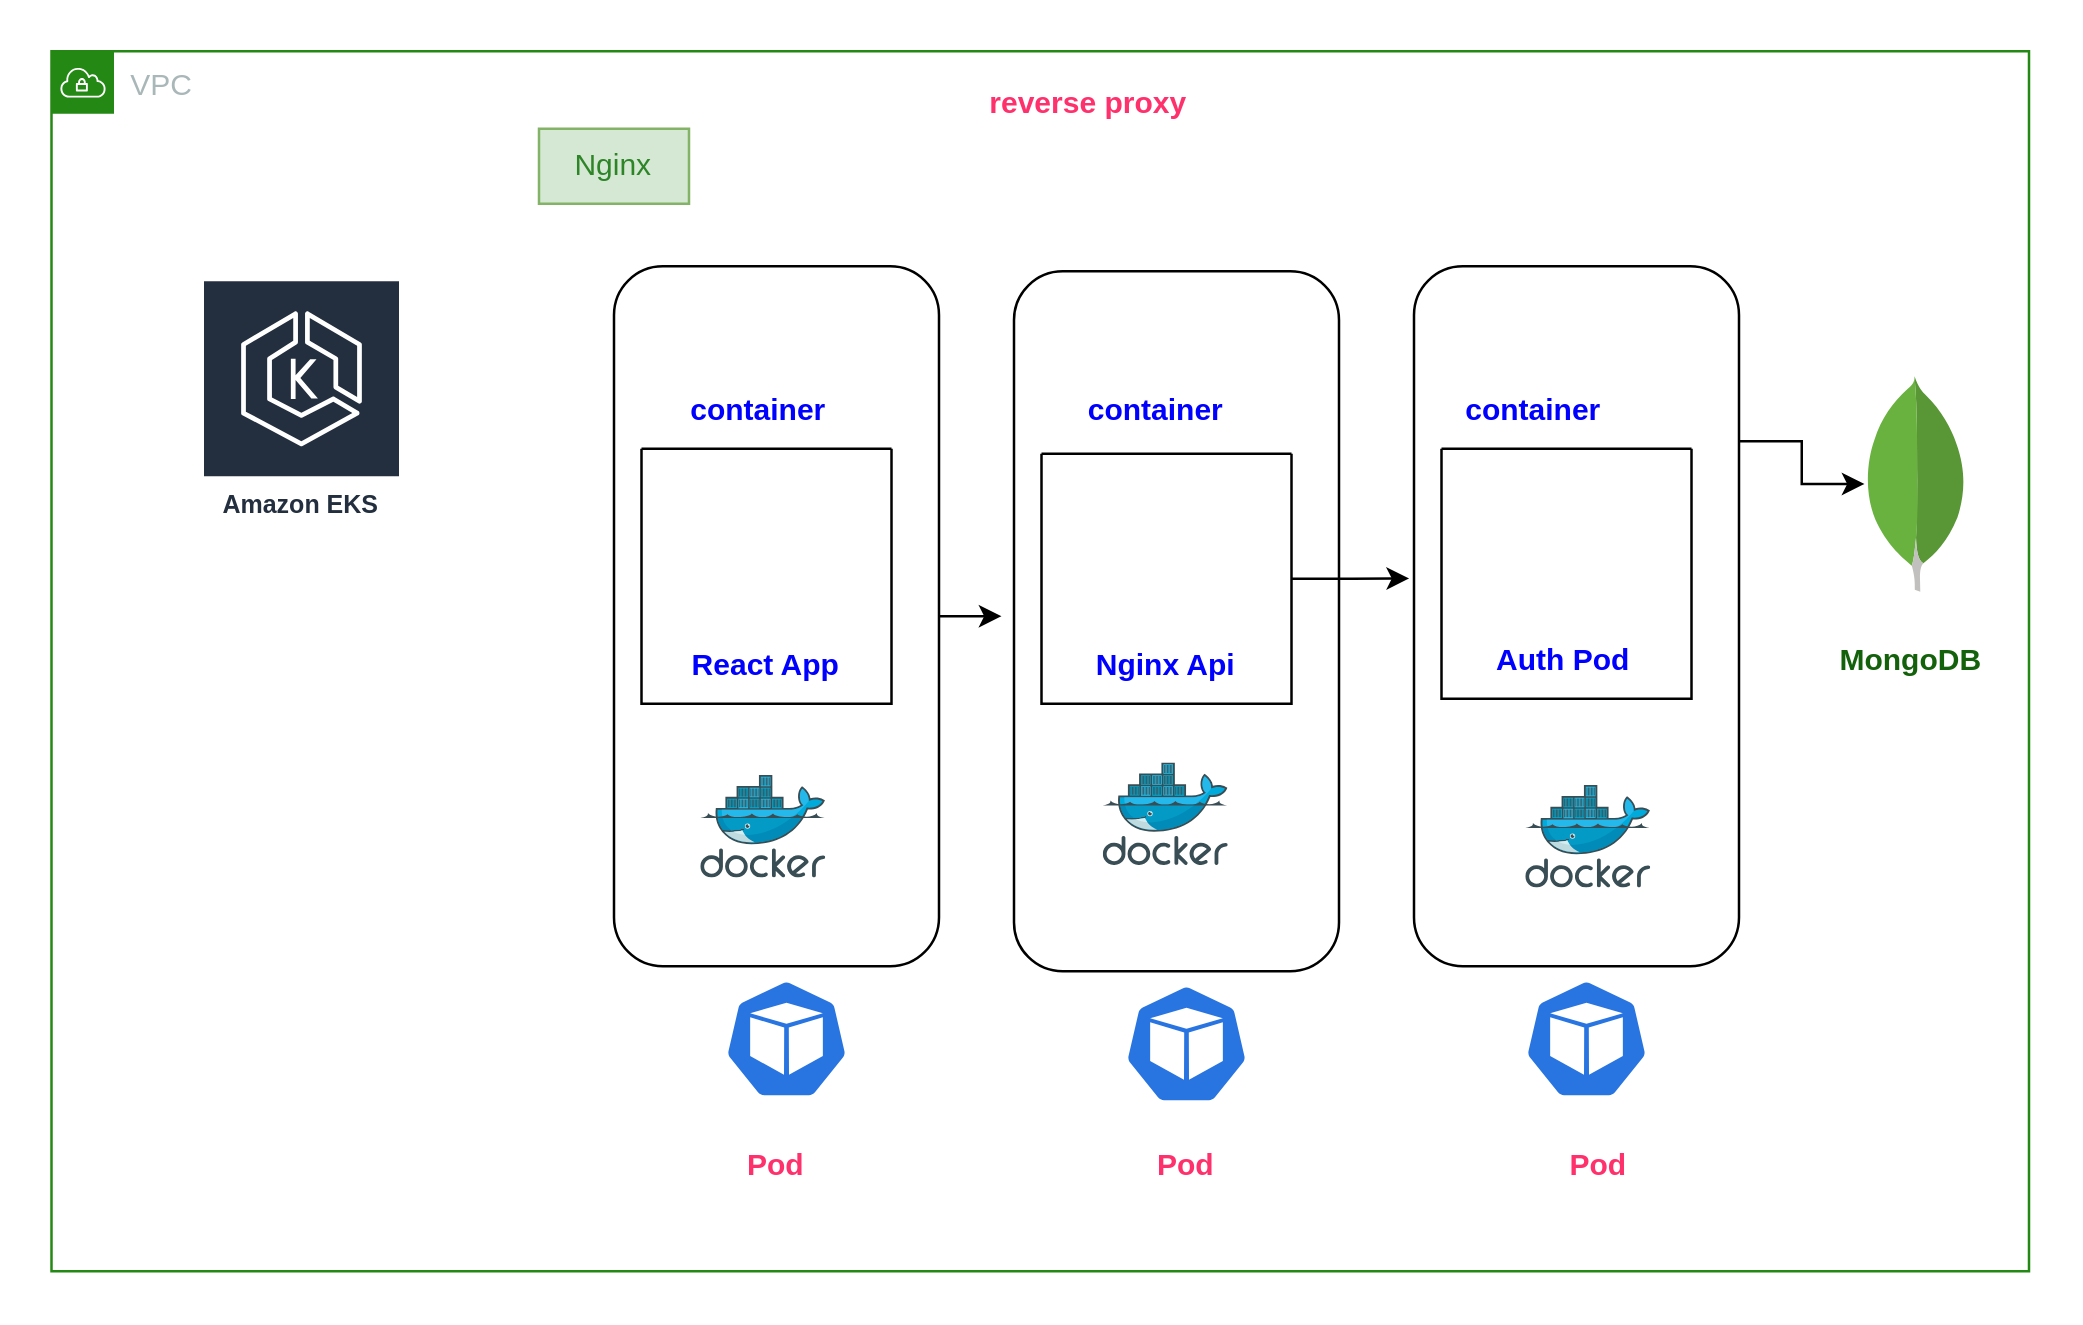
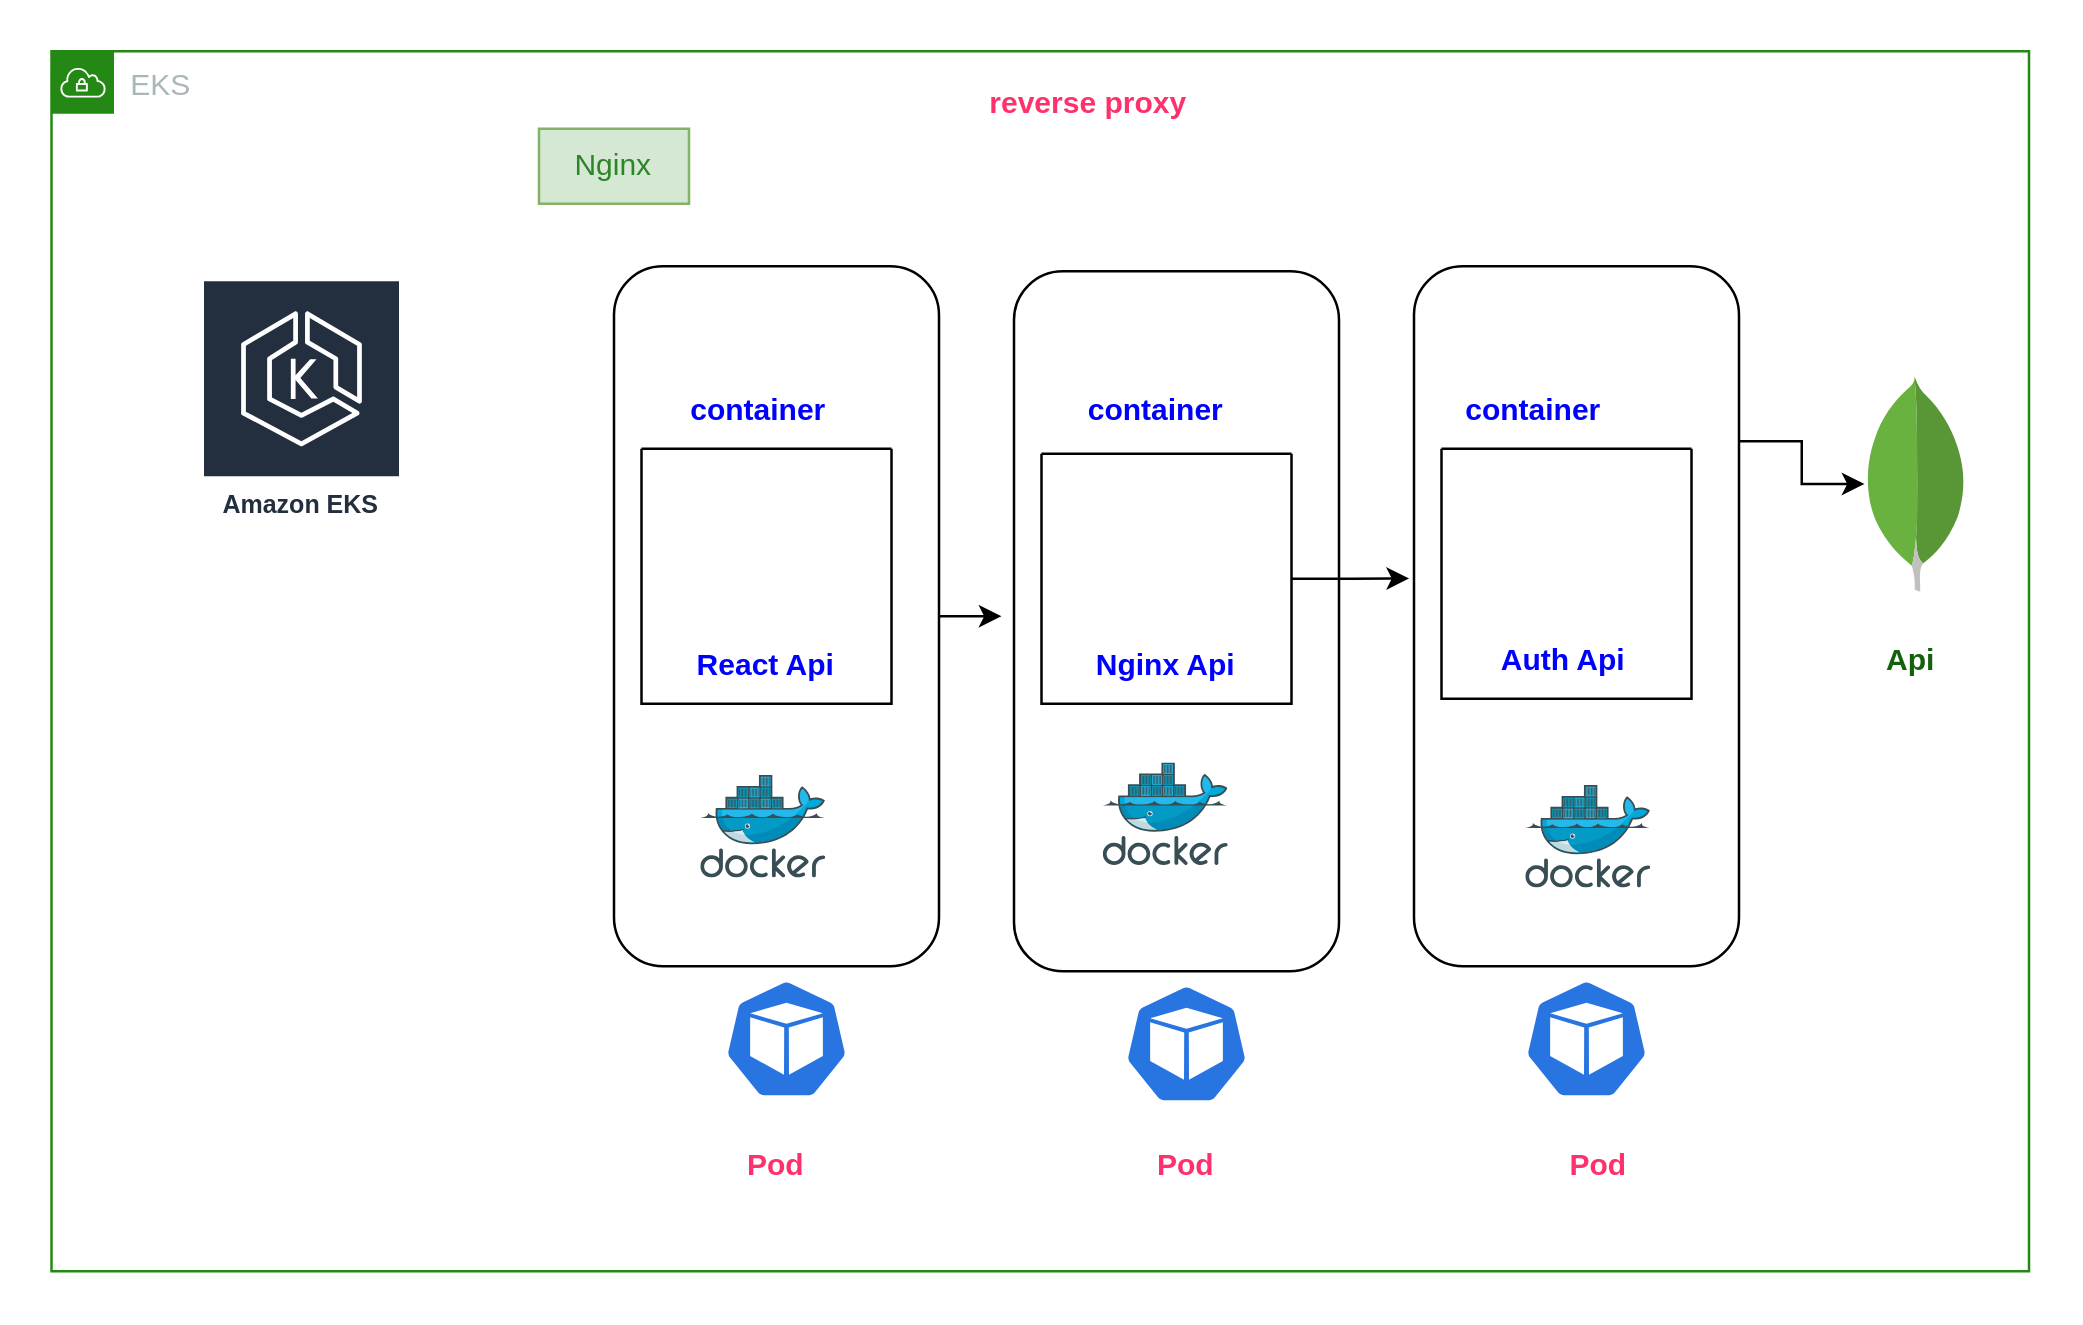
node "VPC": label "VPC" -> "EKS"
node "Auth Pod": label "Auth Pod" -> "Auth Api"
node "MongoDB": label "MongoDB" -> "Api"
node "React App": label "React App" -> "React Api"
